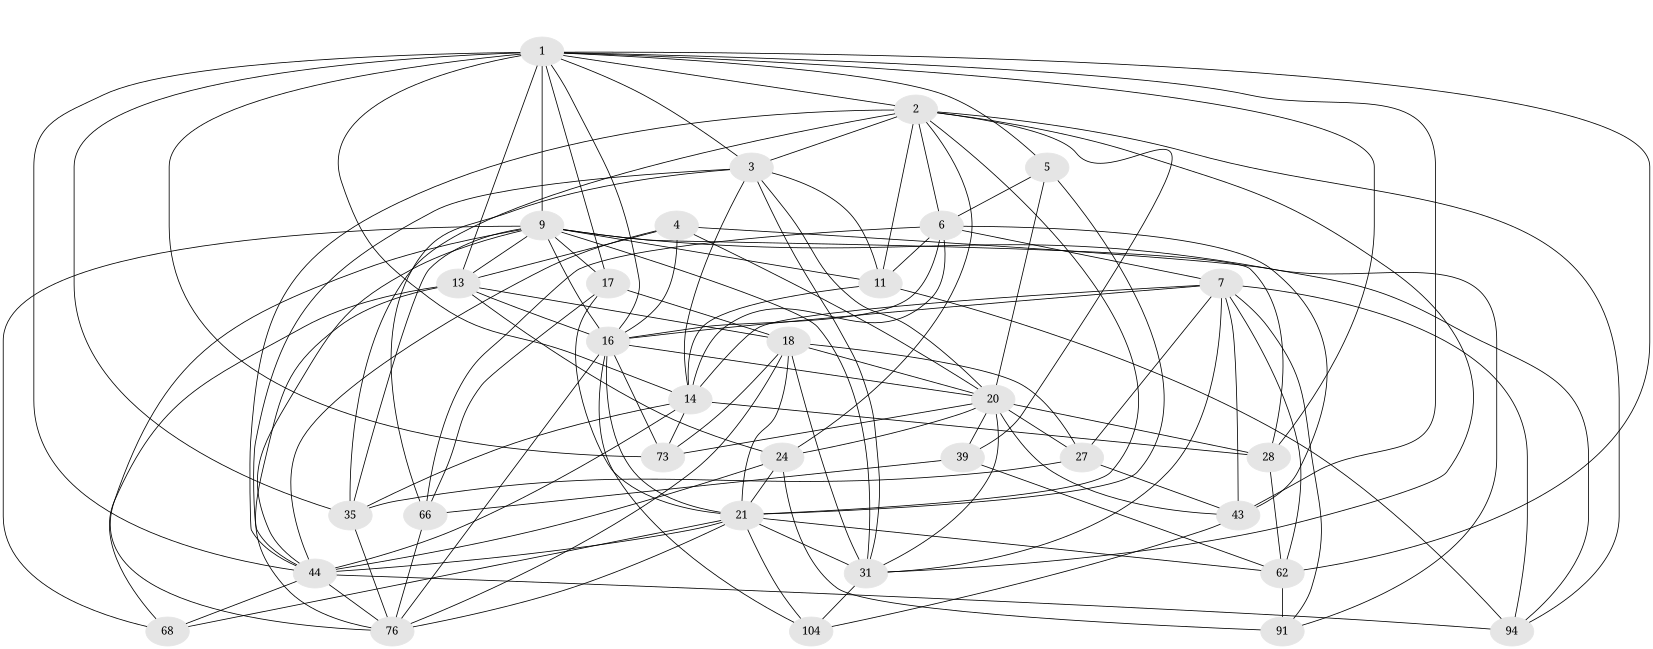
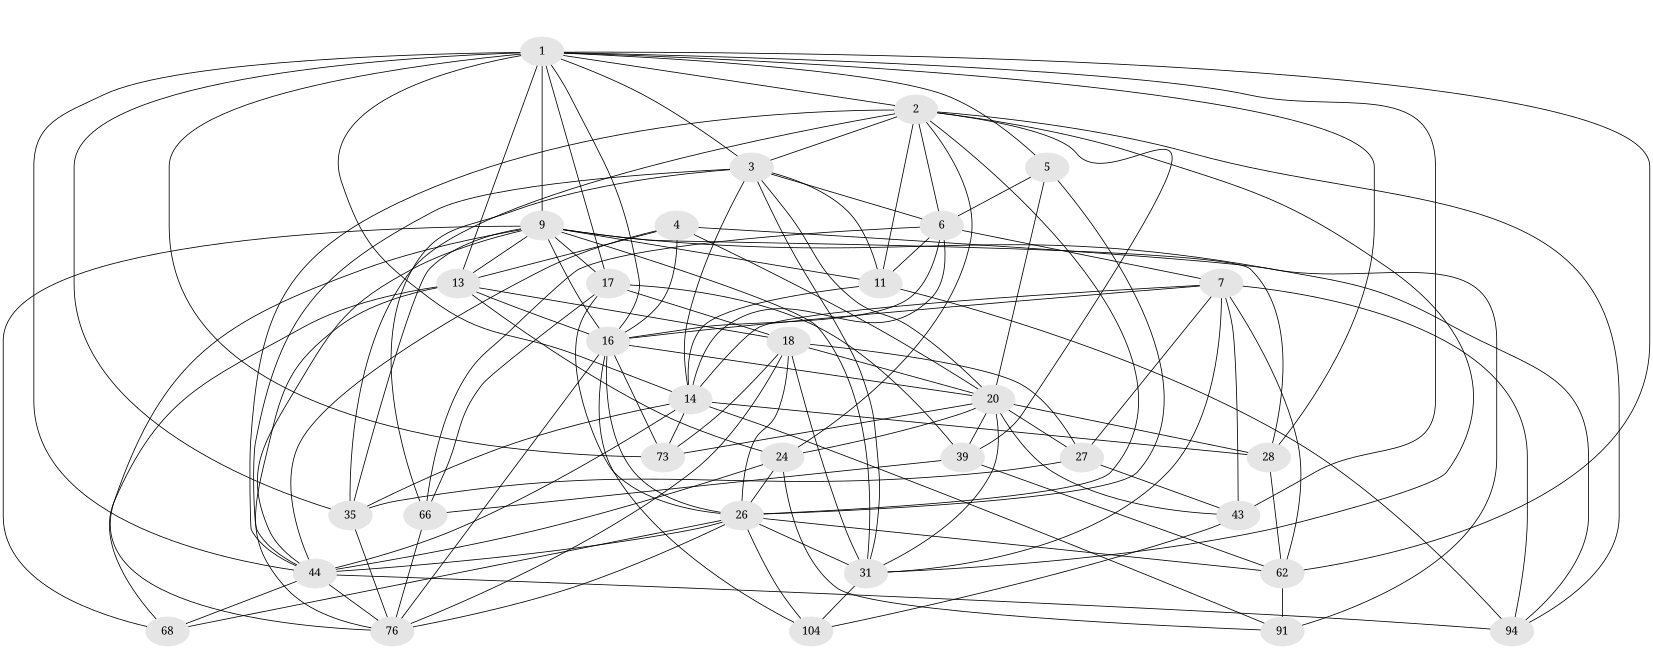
edge "6" -- "43": now "6" -- "3"
edge "17" -- "39": added
edge "7" -- "91": now "14" -- "91"
node "21": label "21" -> "26"
